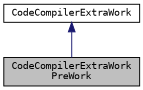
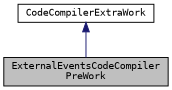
node "CodeCompilerExtraWork PreWork": label "CodeCompilerExtraWork PreWork" -> "ExternalEventsCodeCompiler PreWork"
